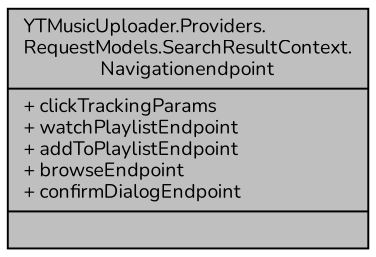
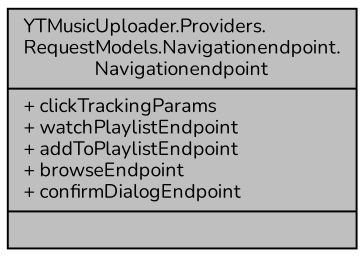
node "YTMusicUploader.Providers.": text "RequestModels.SearchResultContext." -> "RequestModels.Navigationendpoint."
